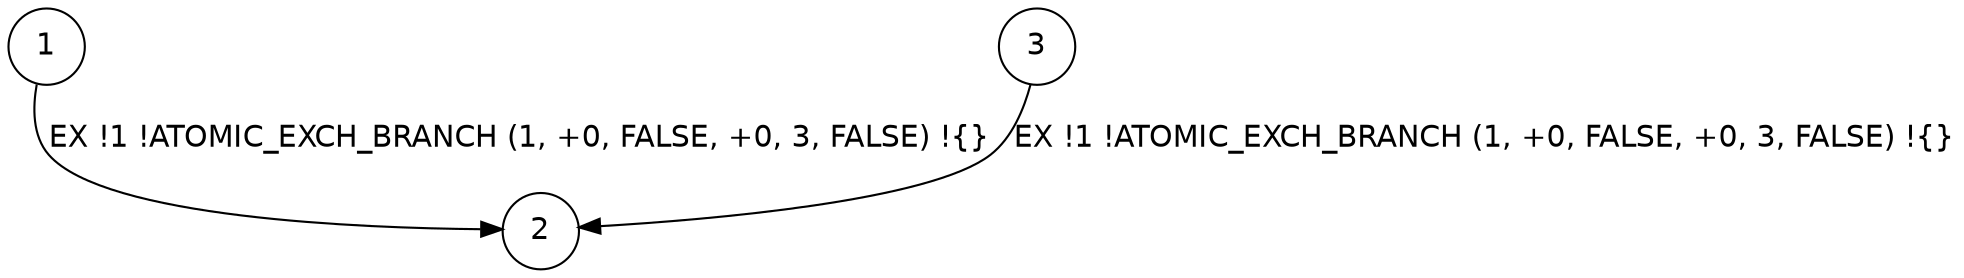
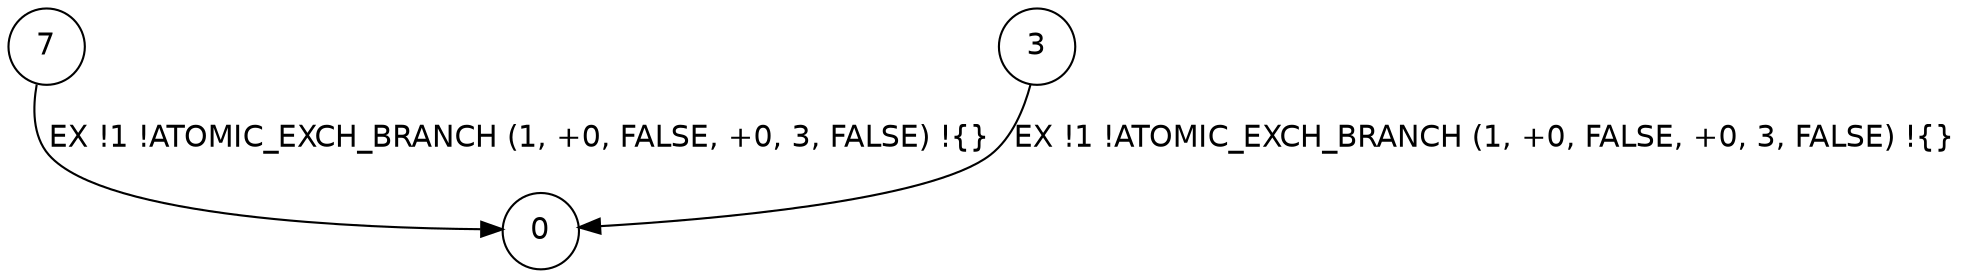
node "1": label "1" -> "7"
node "2": label "2" -> "0"
